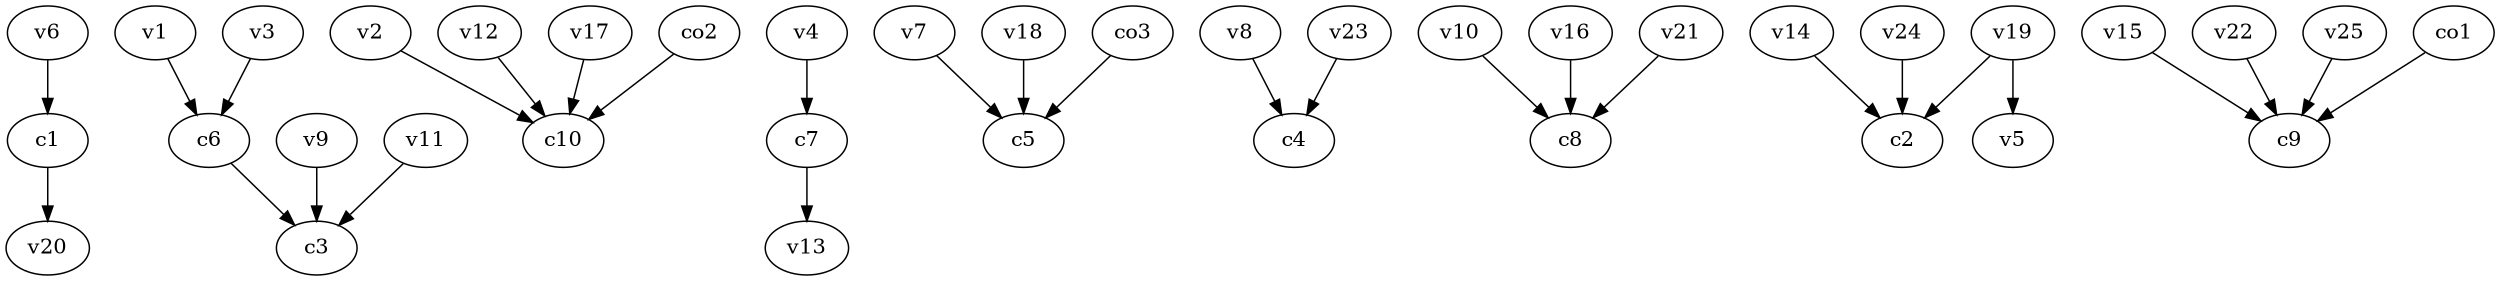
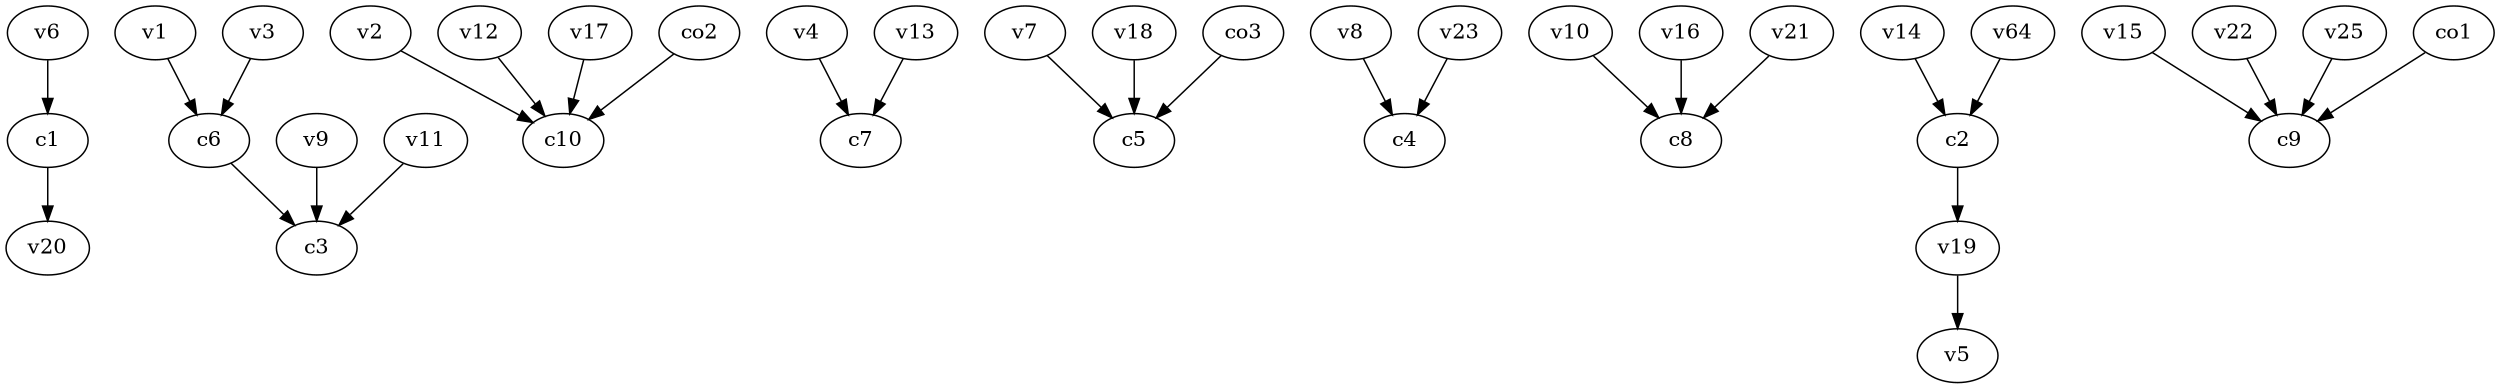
node "v24": label "v24" -> "v64"
edge "v19" -> "c2": reversed
edge "c7" -> "v13": reversed
